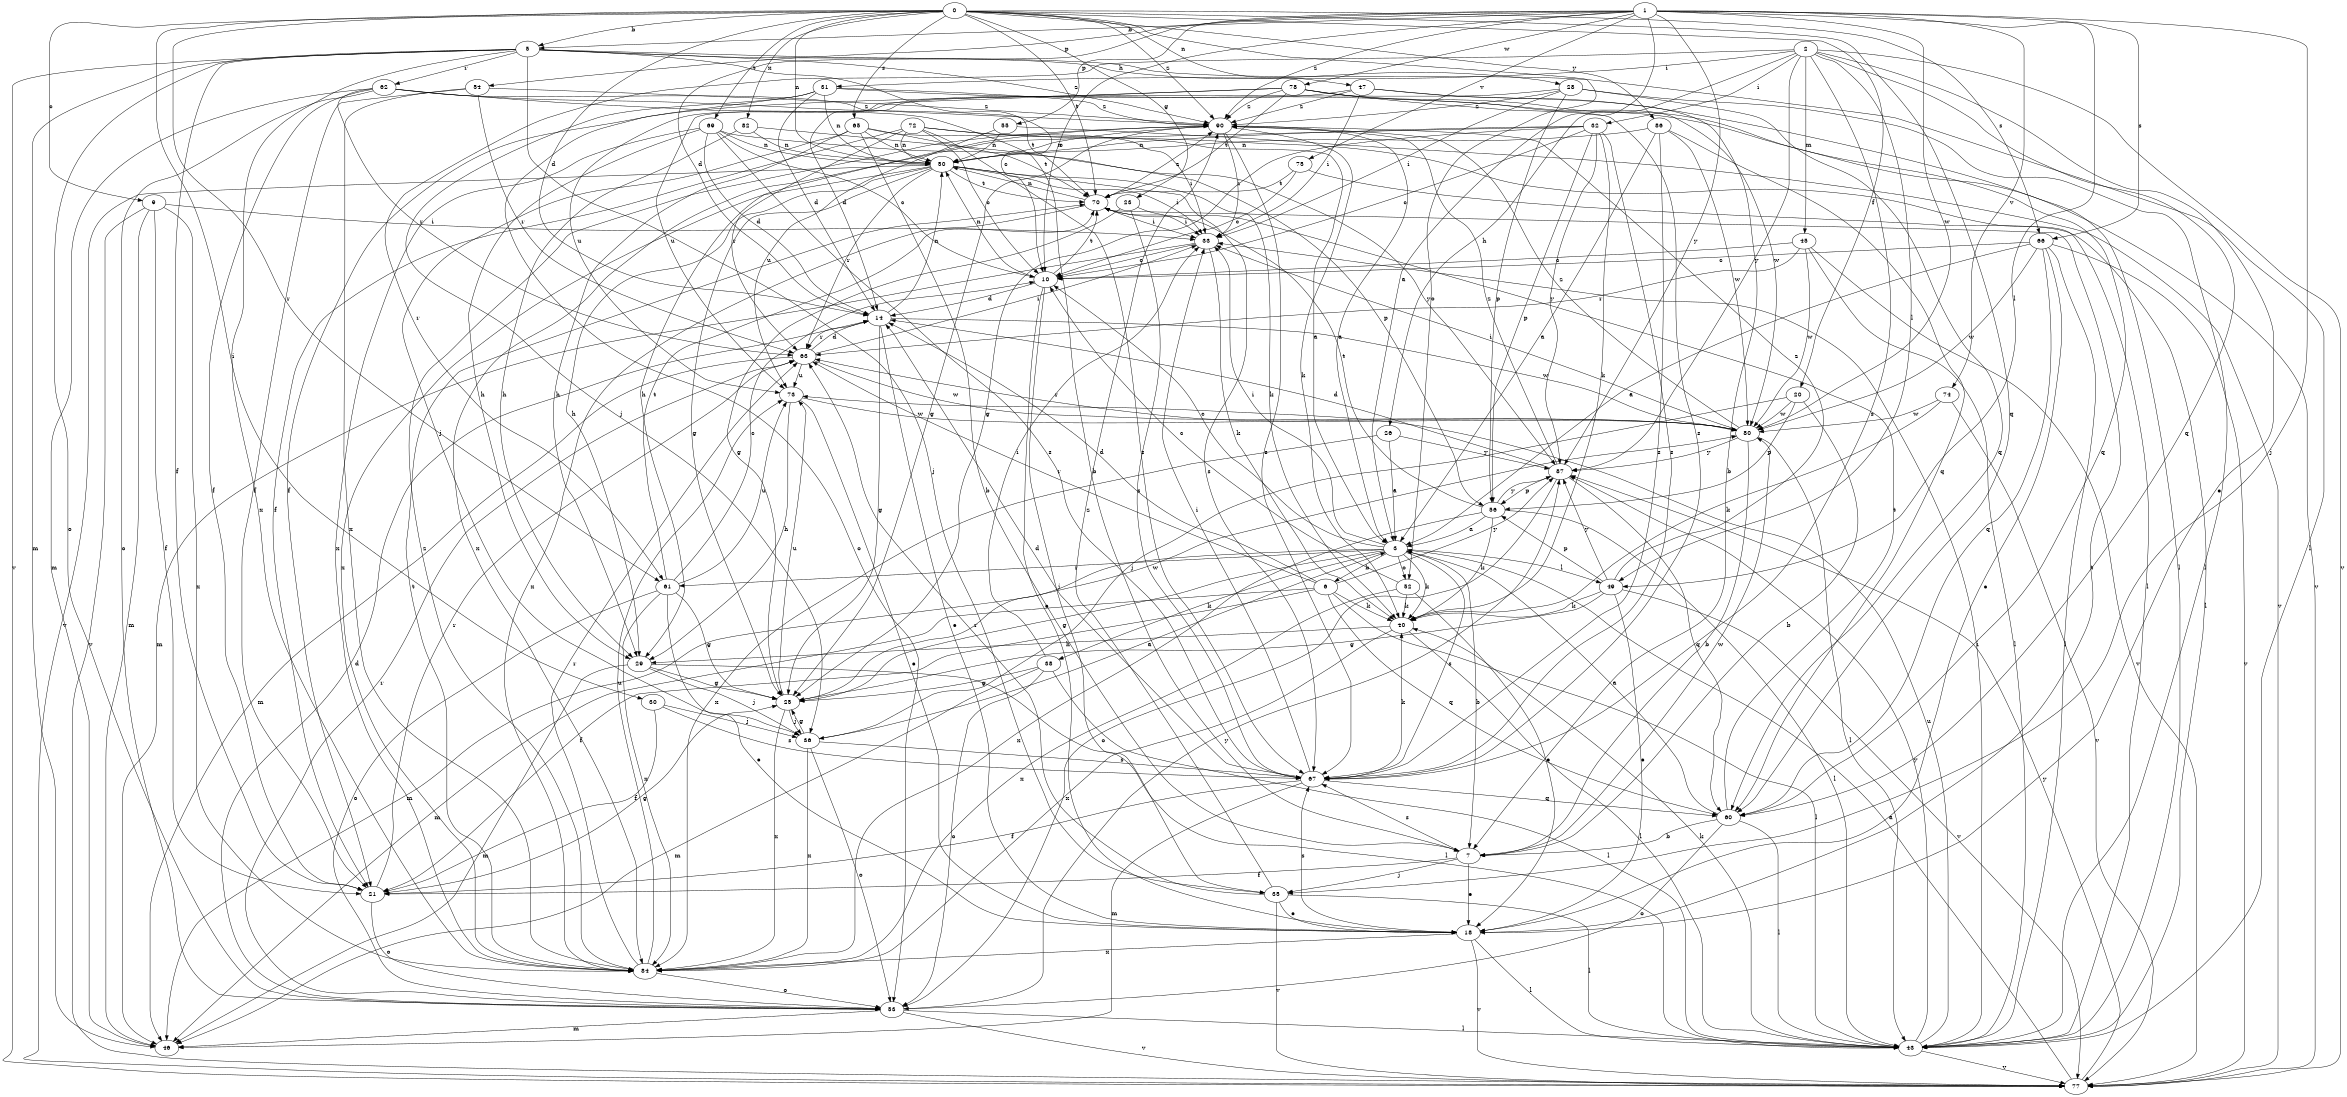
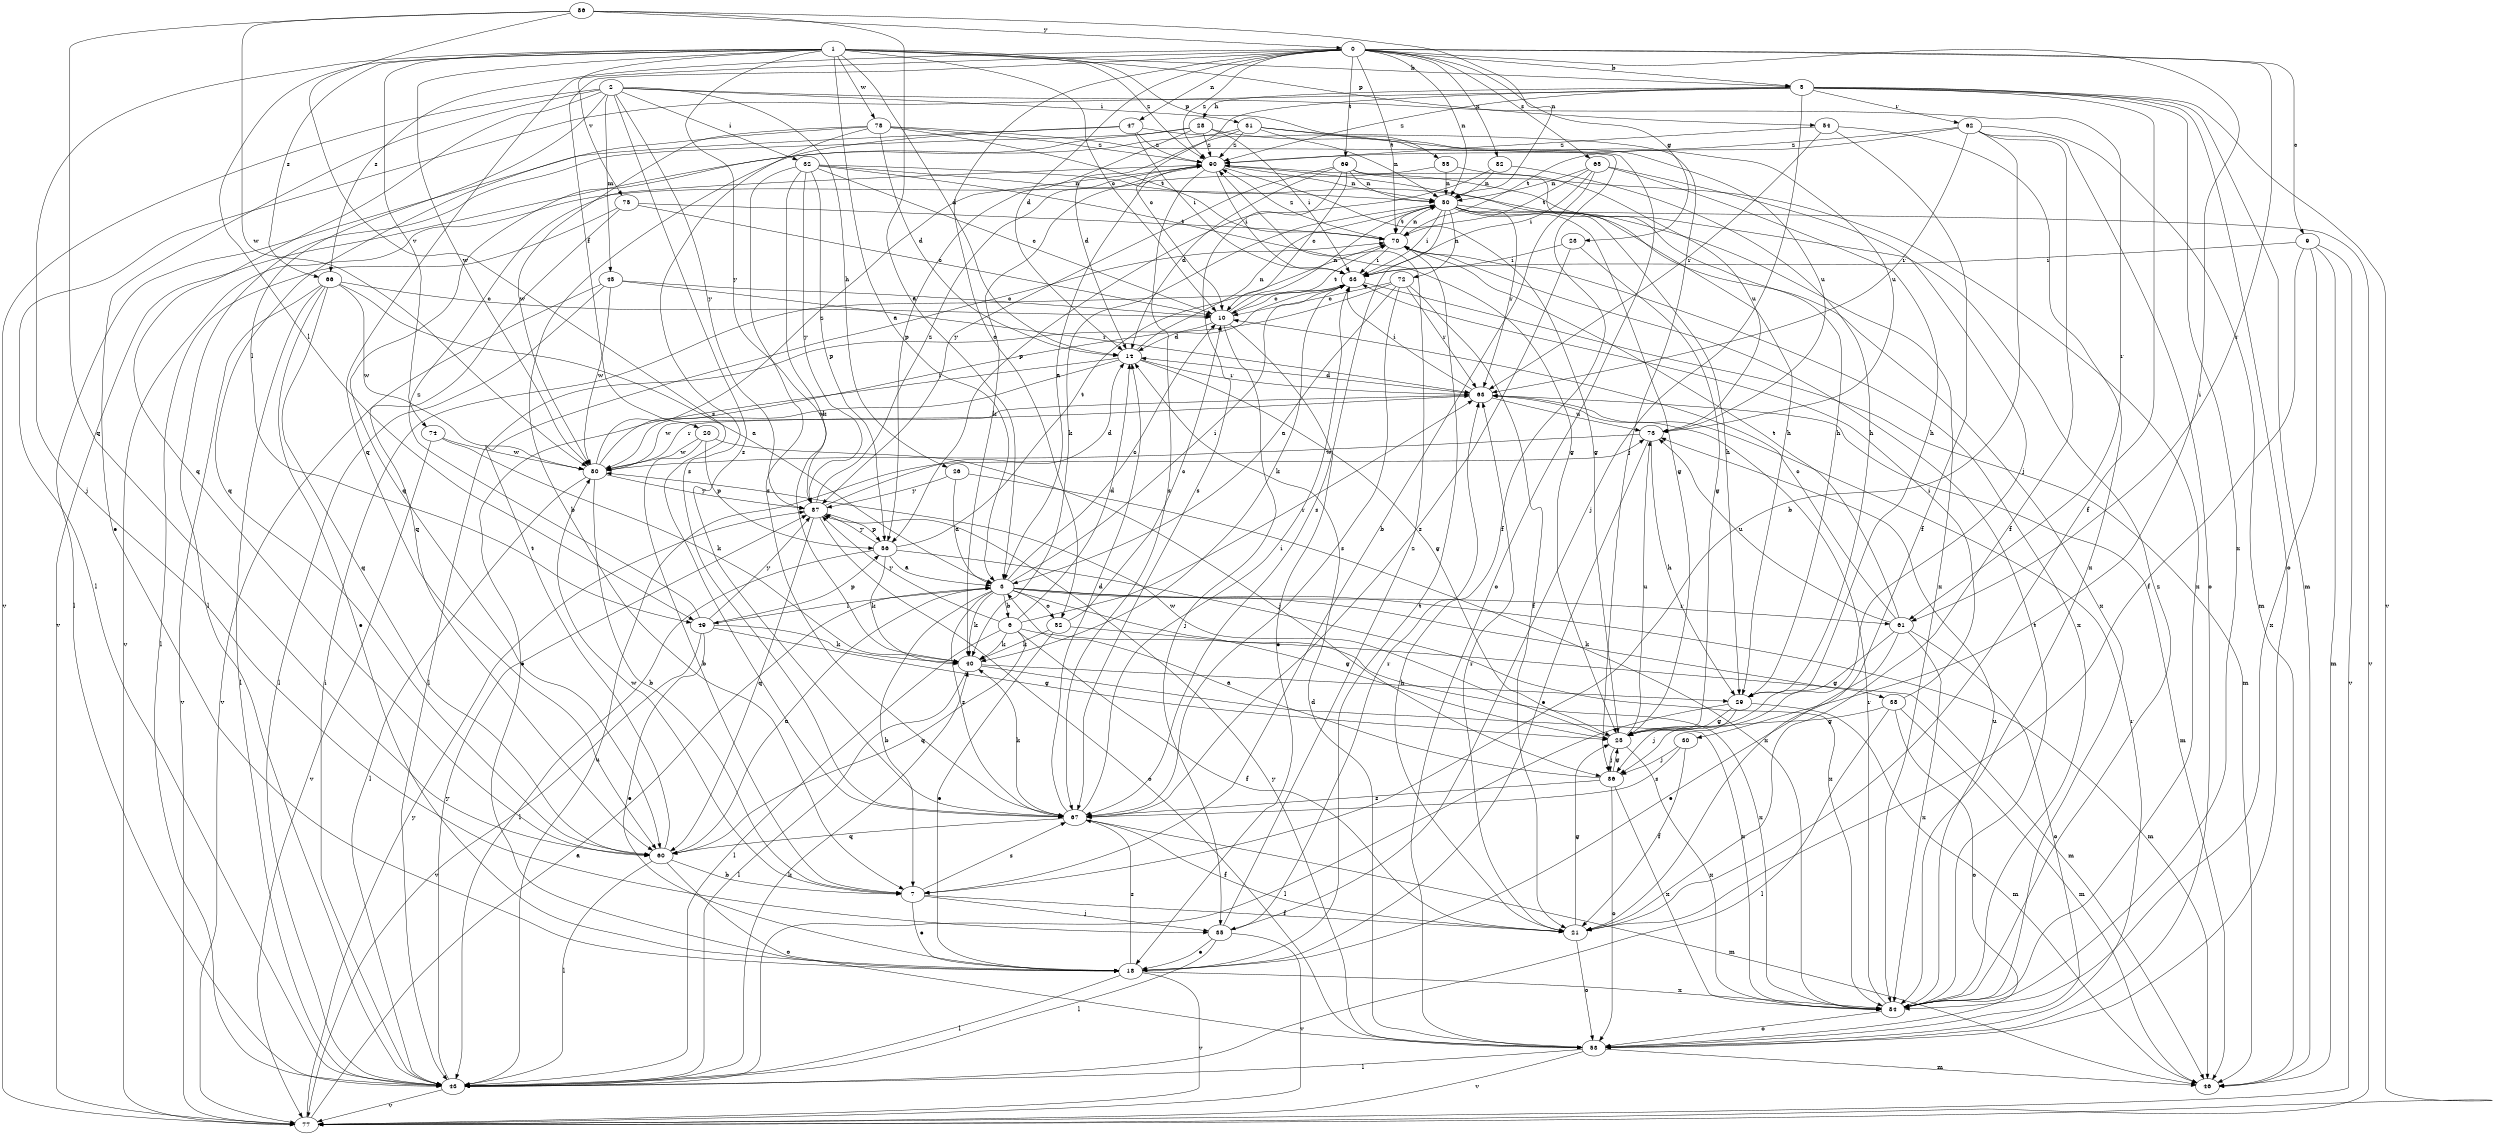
edge "0" -> "86": reversed
edge "72" -> "50": reversed
edge "75" -> "60": added, label "q"
